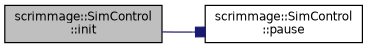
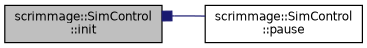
edge "scrimmage::SimControl ::init" -> "scrimmage::SimControl ::pause": reversed
